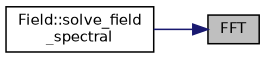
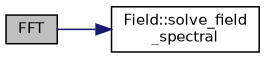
edge "Field::solve_field _spectral" -> "FFT": reversed
